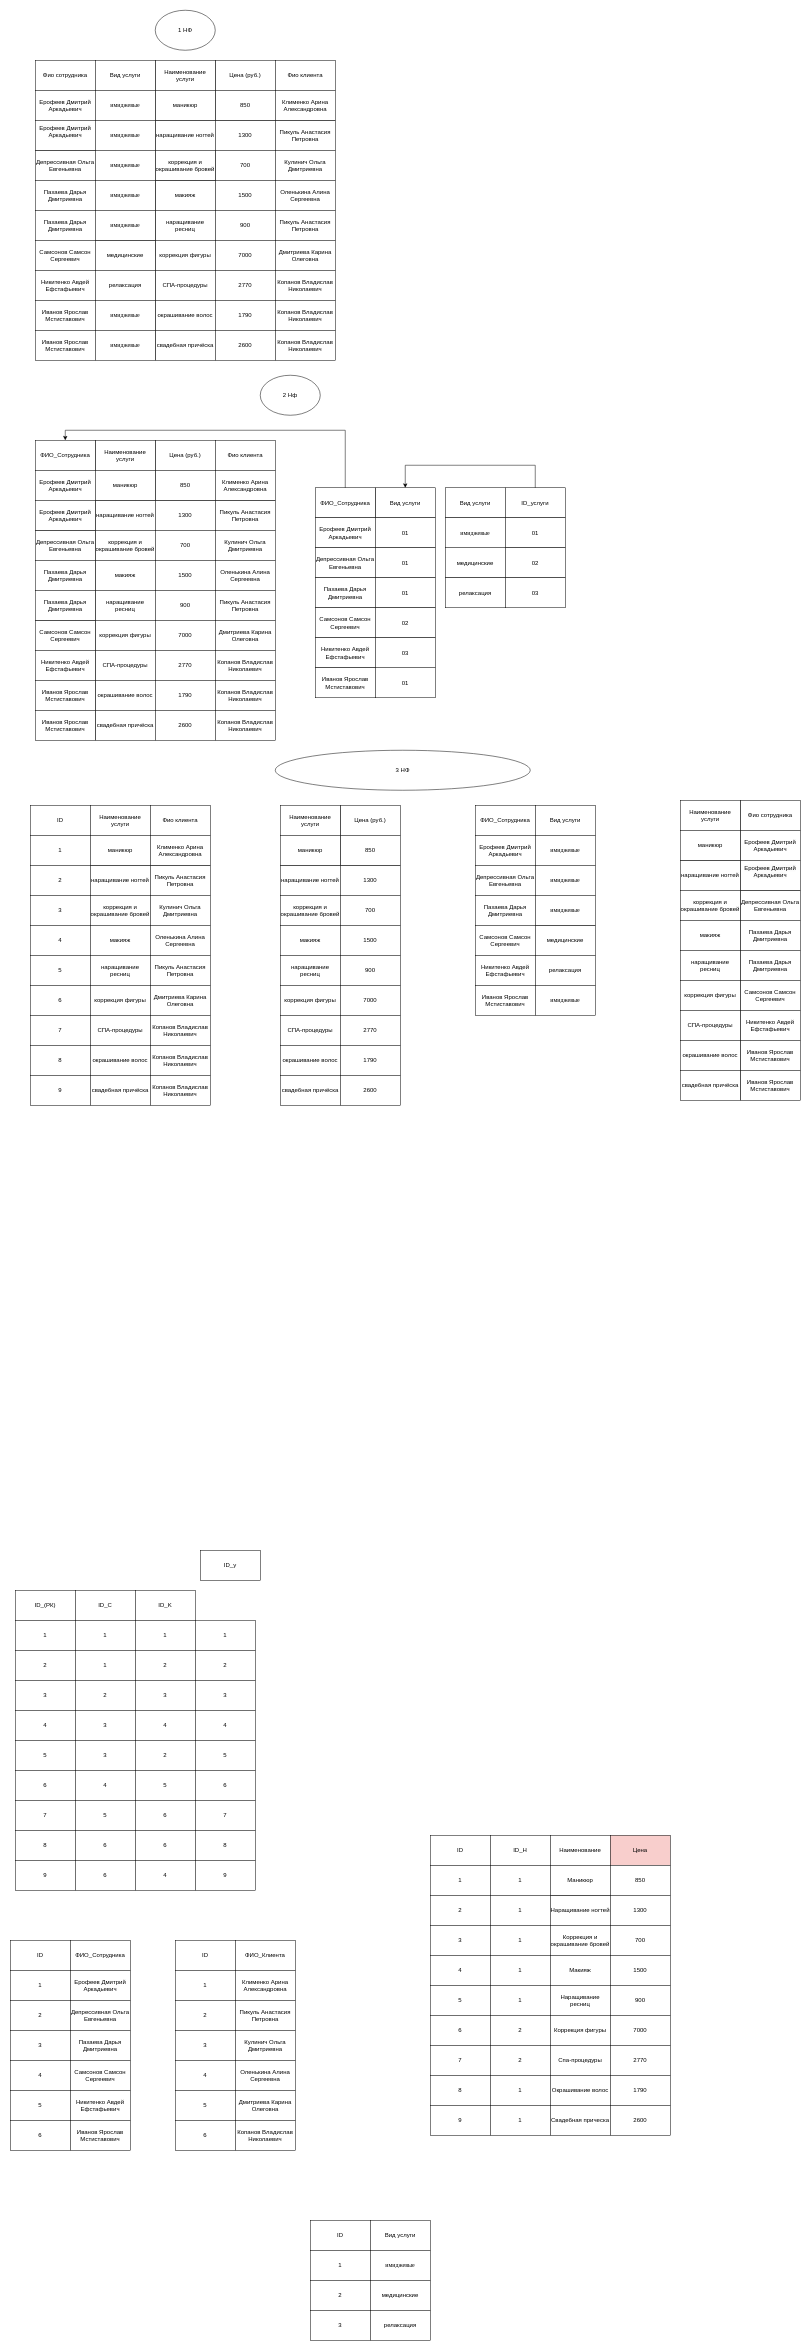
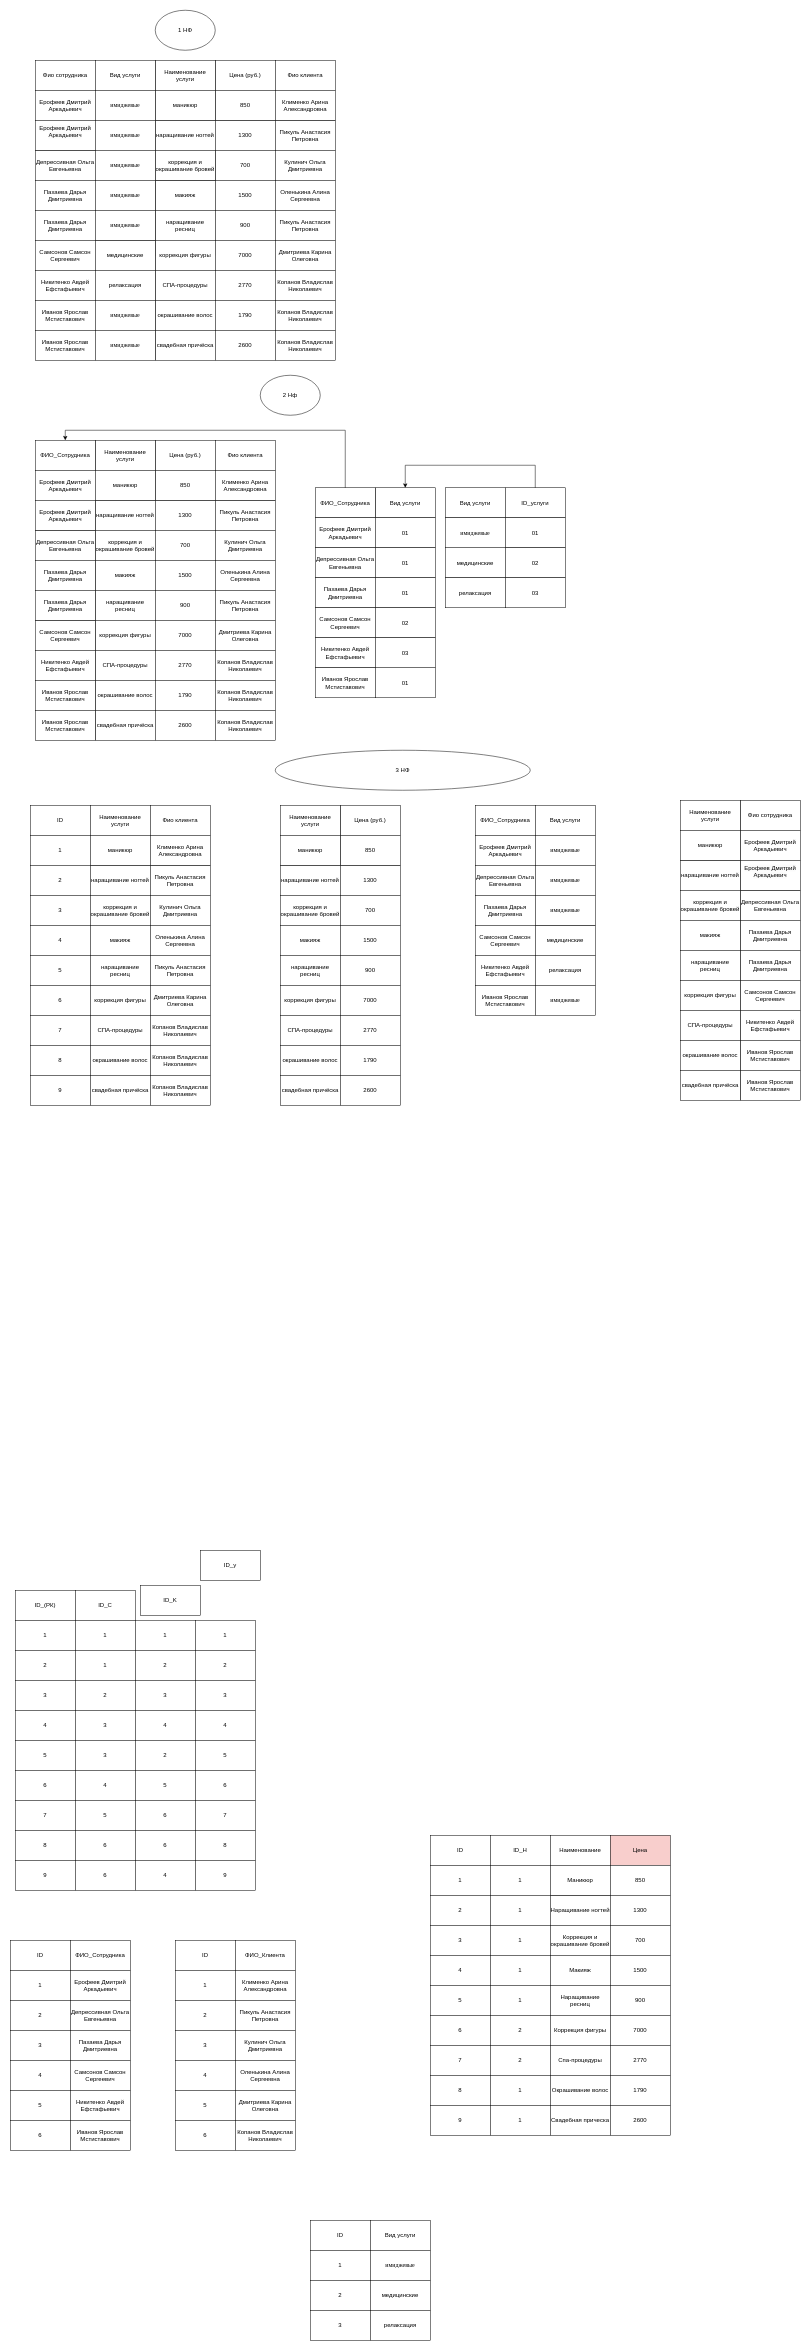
node "ID_K": moved (165, 1605) -> (170, 1600)
